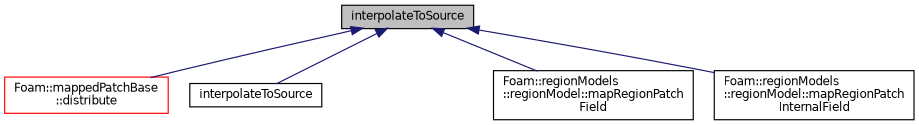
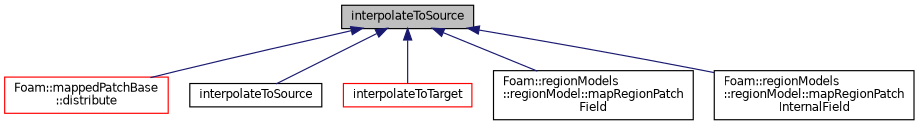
node "interpolateToTarget": added
